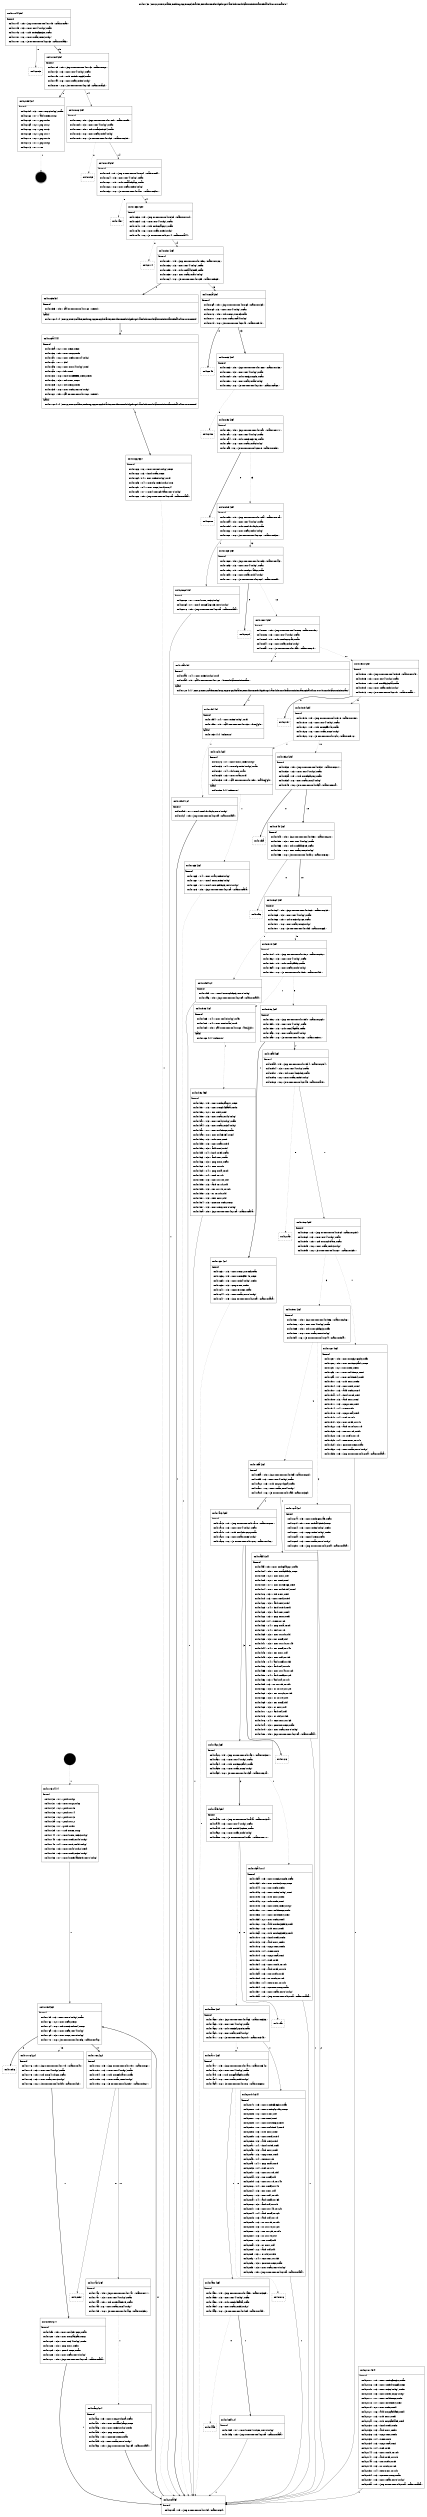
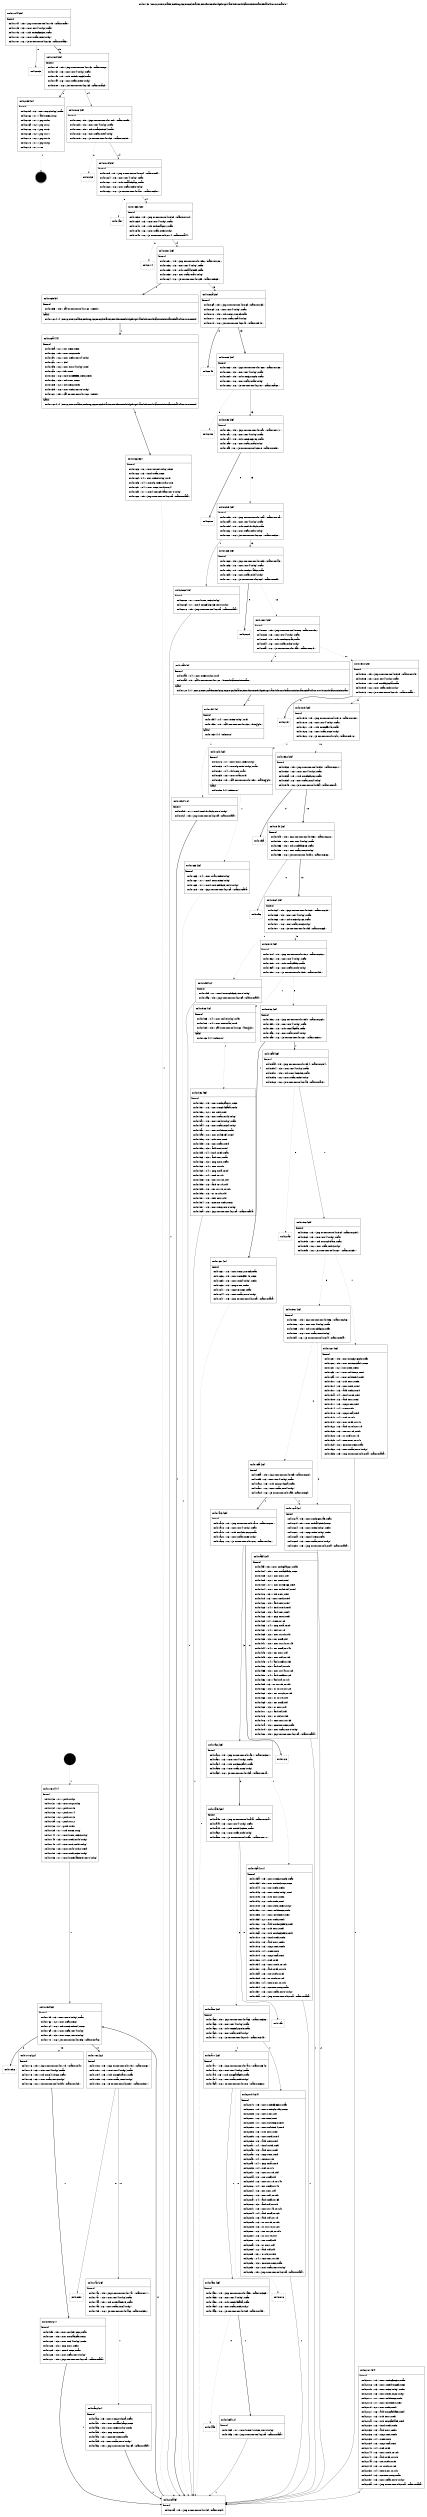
edge "0x401883 [25]" -> "0x40189c [25]": added, label "13"
edge "0x4019fa [25]" -> "0x401aff [134]": now "0x4019fa [25]" -> "0x401c7a [27]"
